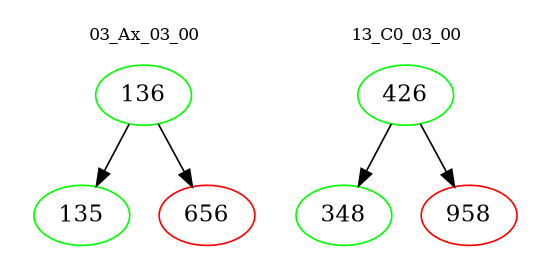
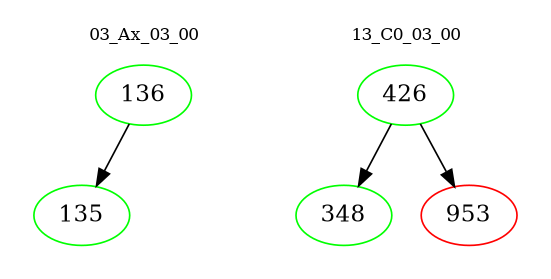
node "656": removed
node "958": label "958" -> "953"
